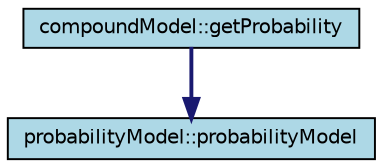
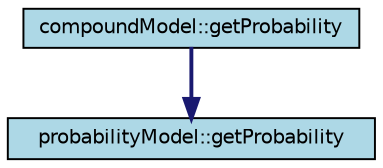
node "probabilityModel::probabilityModel": label "probabilityModel::probabilityModel" -> "probabilityModel::getProbability"
